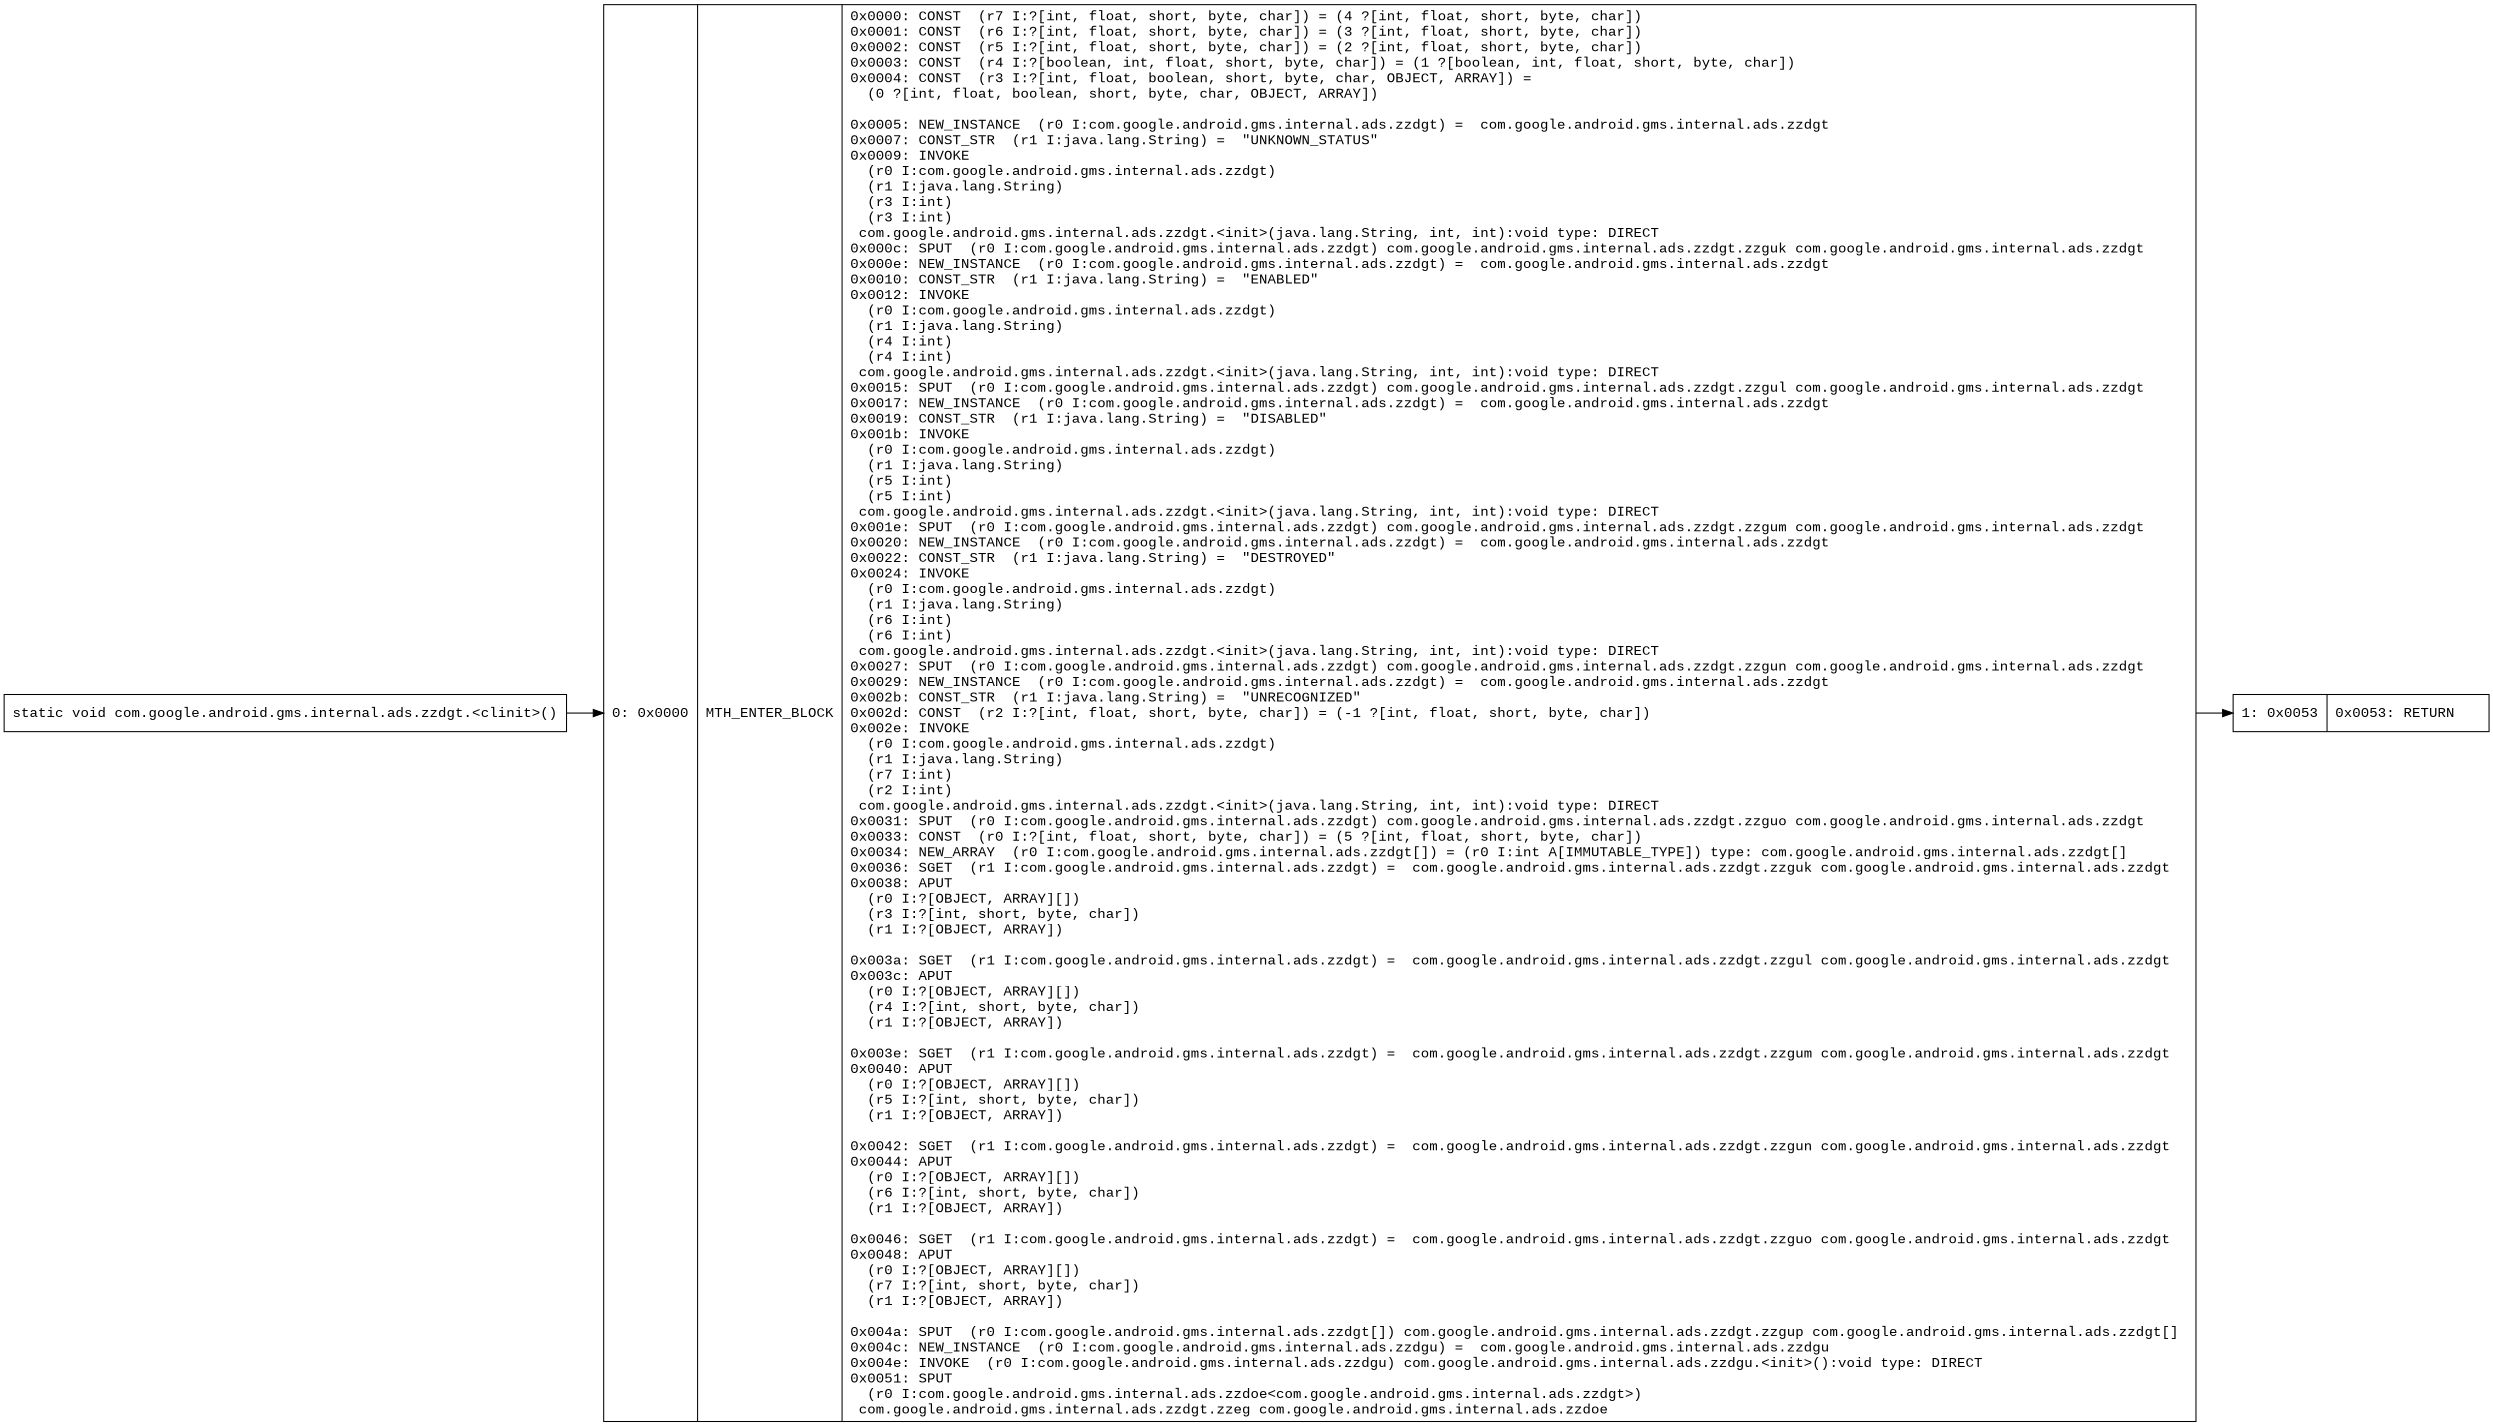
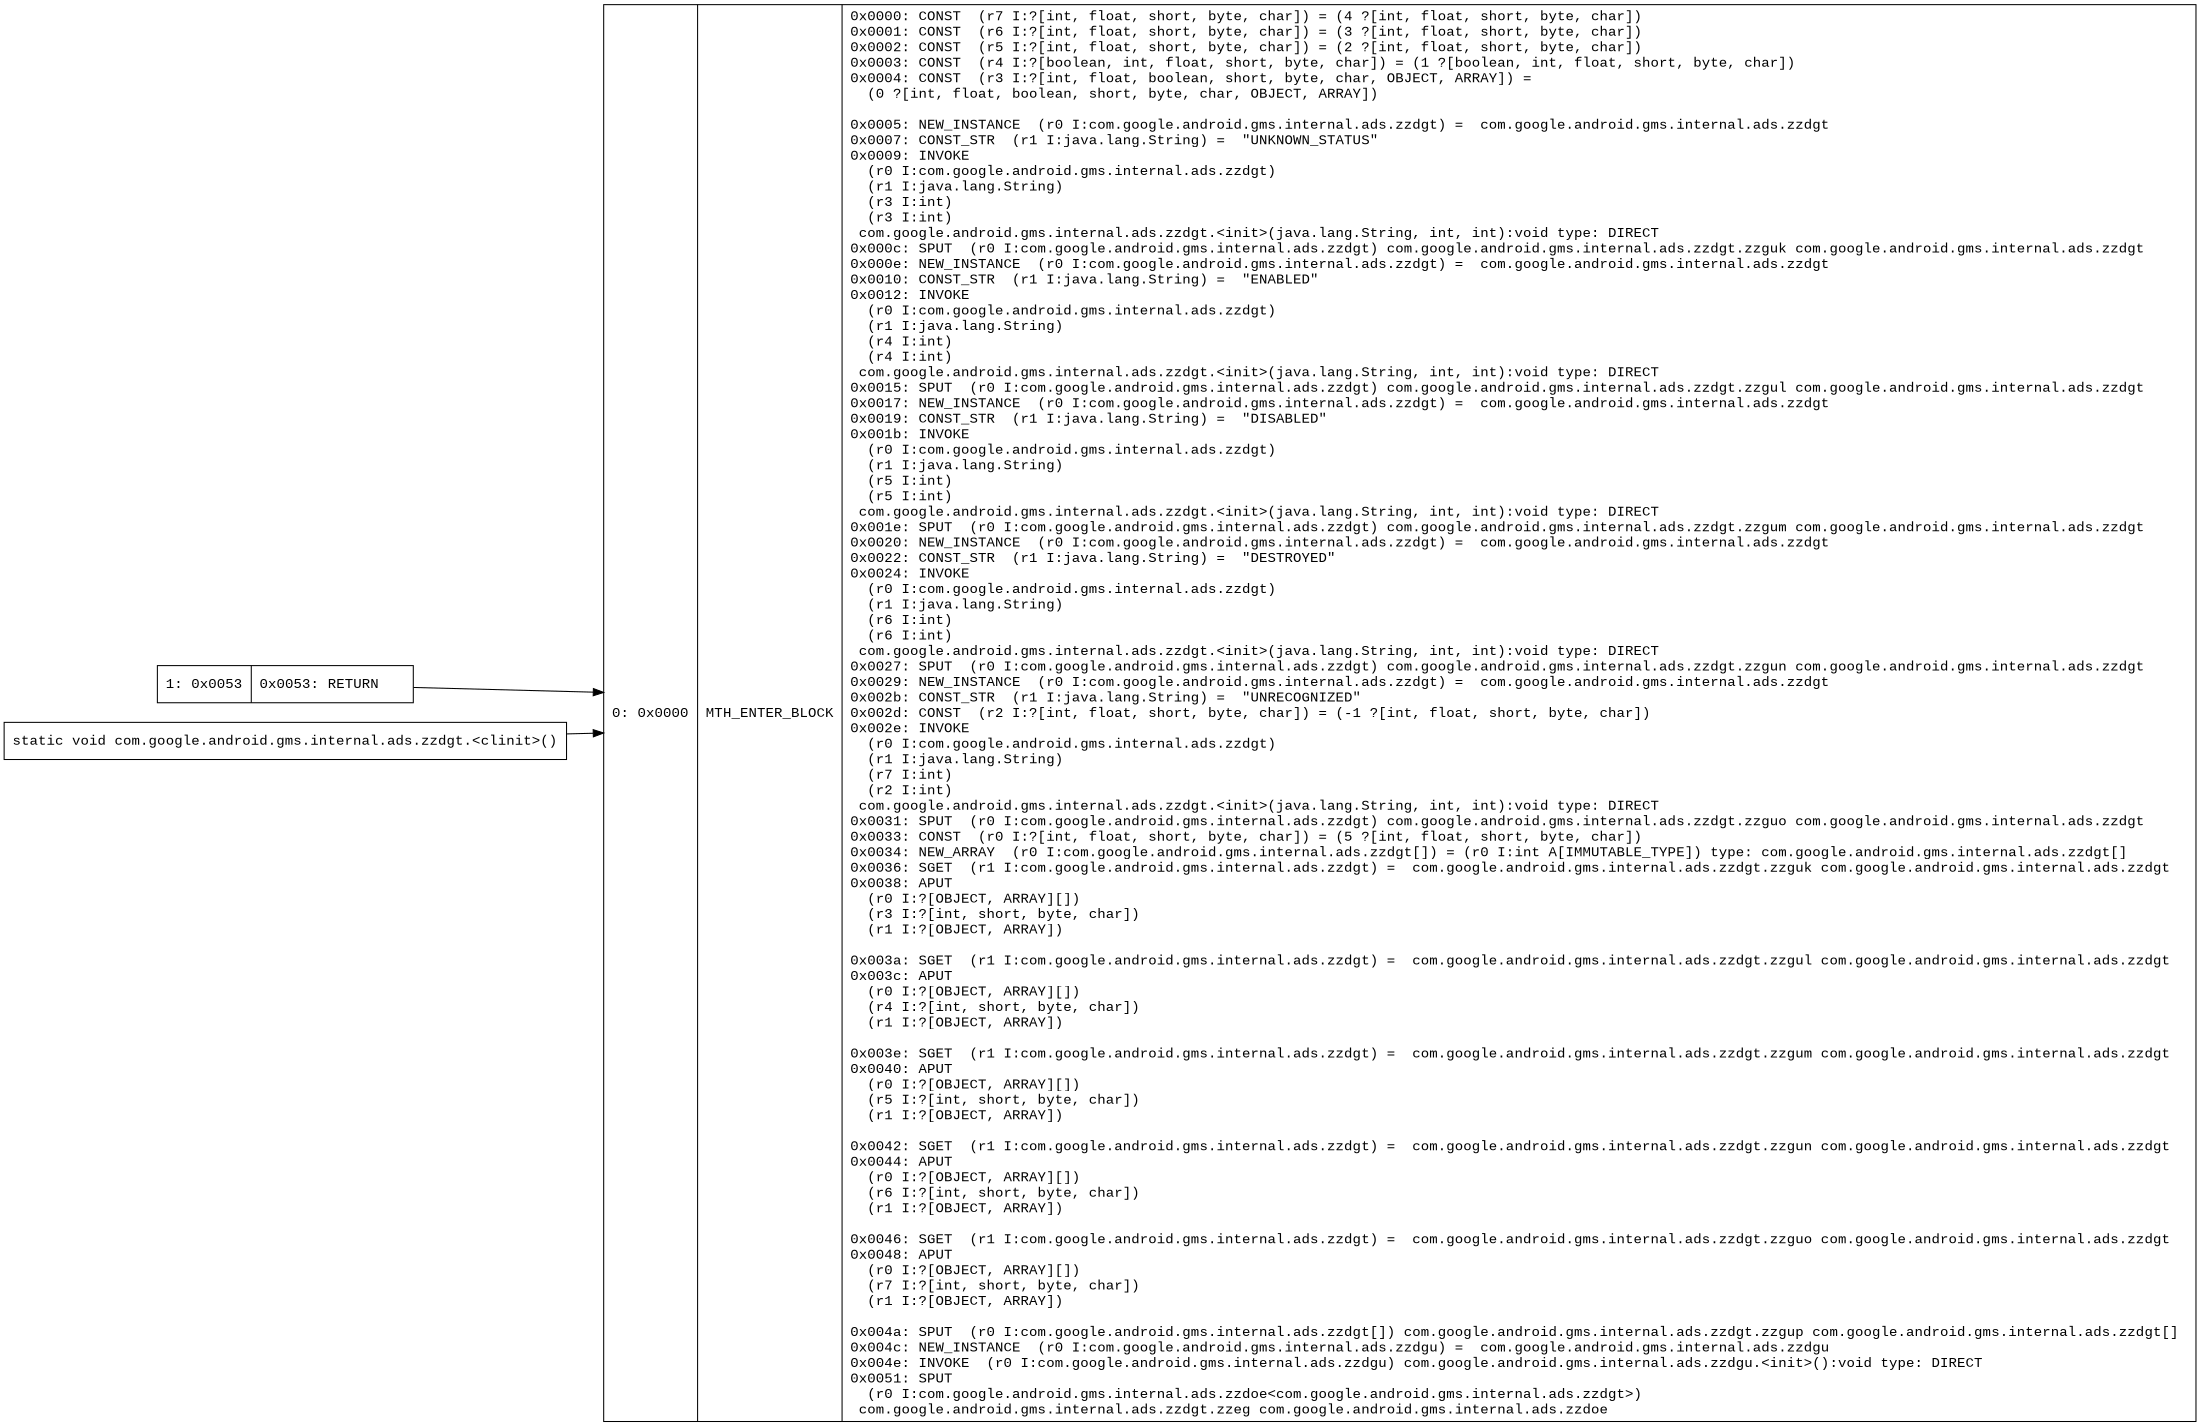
edge "0: 0x0000" -> "1: 0x0053": reversed
